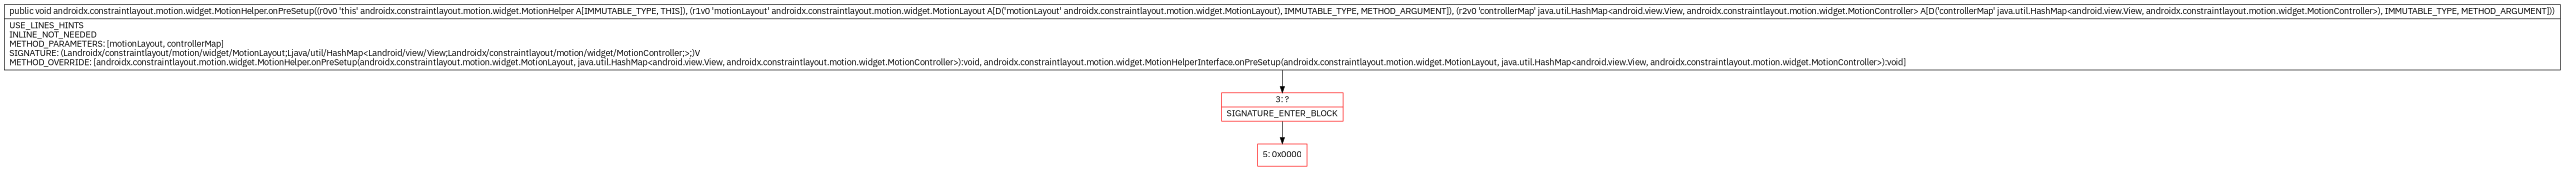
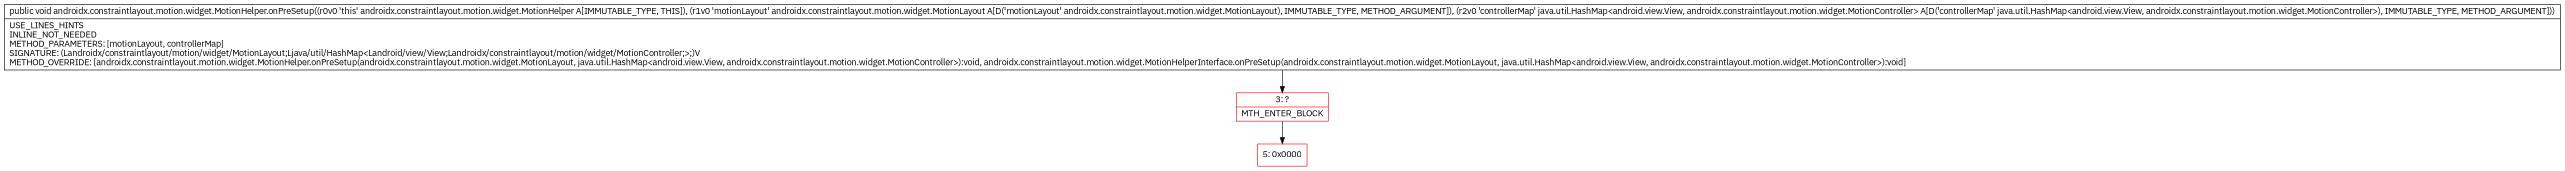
node "3: ?": text "SIGNATURE_ENTER_BLOCK" -> "MTH_ENTER_BLOCK"
